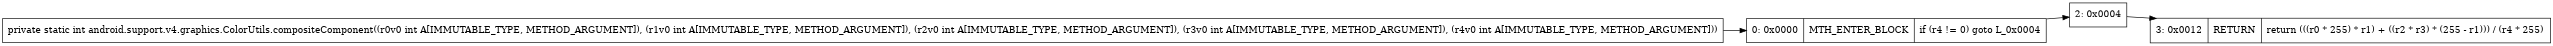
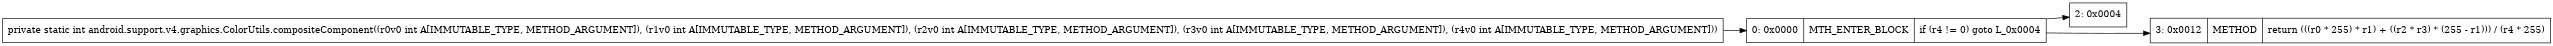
edge "2: 0x0004" -> "3: 0x0012": now "0: 0x0000" -> "3: 0x0012"
node "3: 0x0012": text "RETURN" -> "METHOD"
